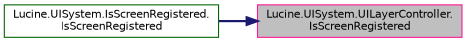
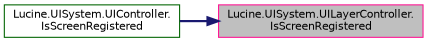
node "Lucine.UISystem.IsScreenRegistered. IsScreenRegistered": label "Lucine.UISystem.IsScreenRegistered. IsScreenRegistered" -> "Lucine.UISystem.UIController. IsScreenRegistered"
